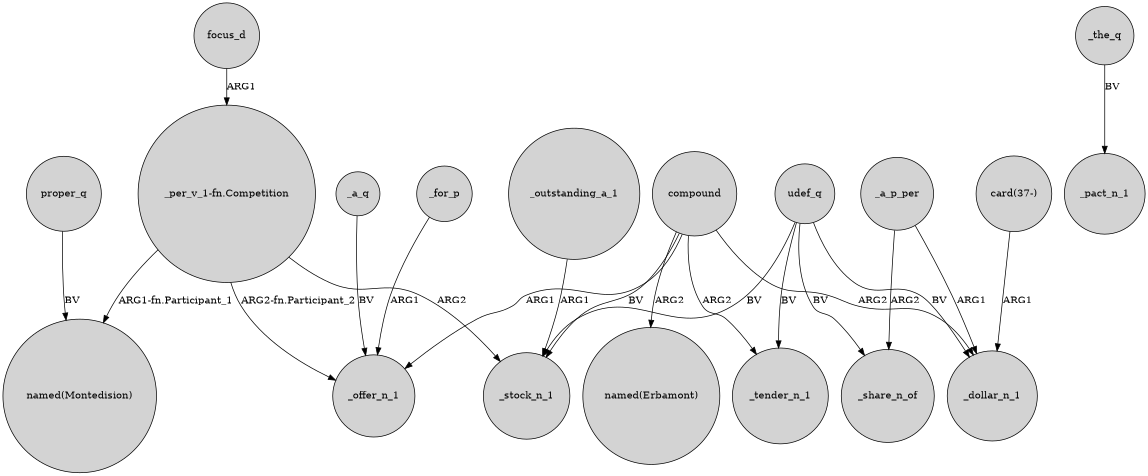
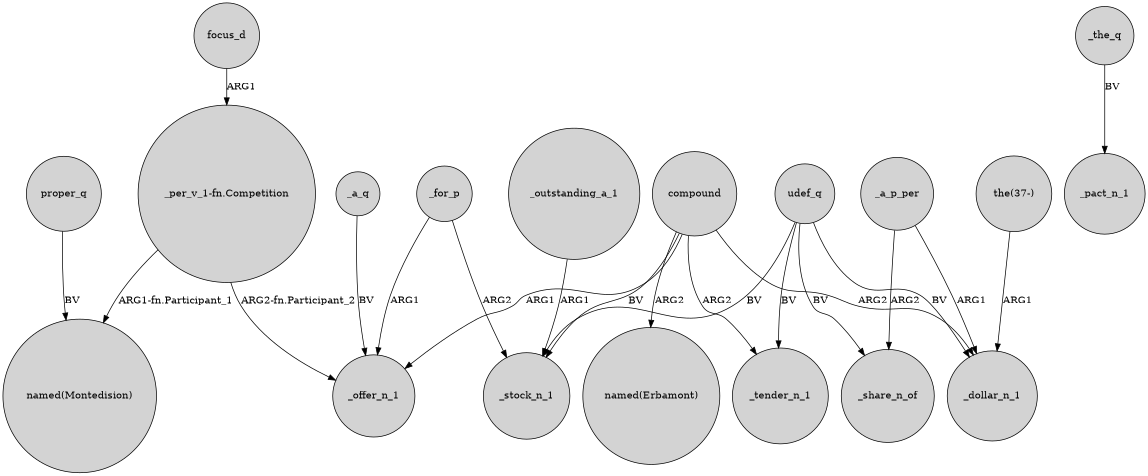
node "card(37-)": label "card(37-)" -> "the(37-)"
edge "_per_v_1-fn.Competition" -> "_stock_n_1": now "_for_p" -> "_stock_n_1"
